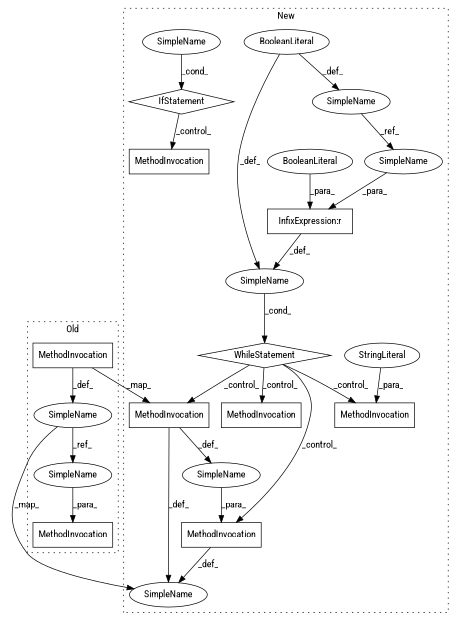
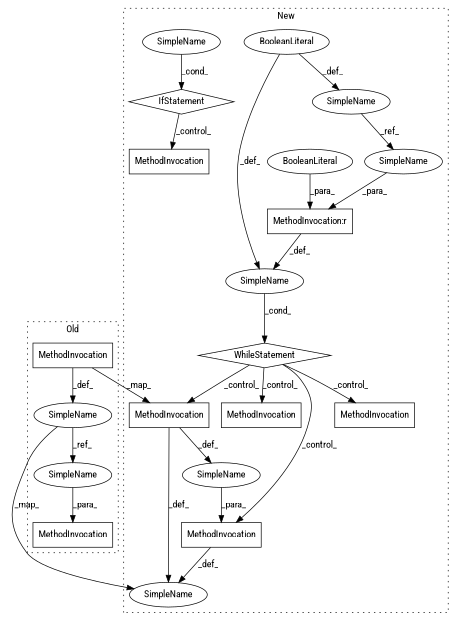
node "InfixExpression:r": label "InfixExpression:r" -> "MethodInvocation:r"
node "StringLiteral": removed
